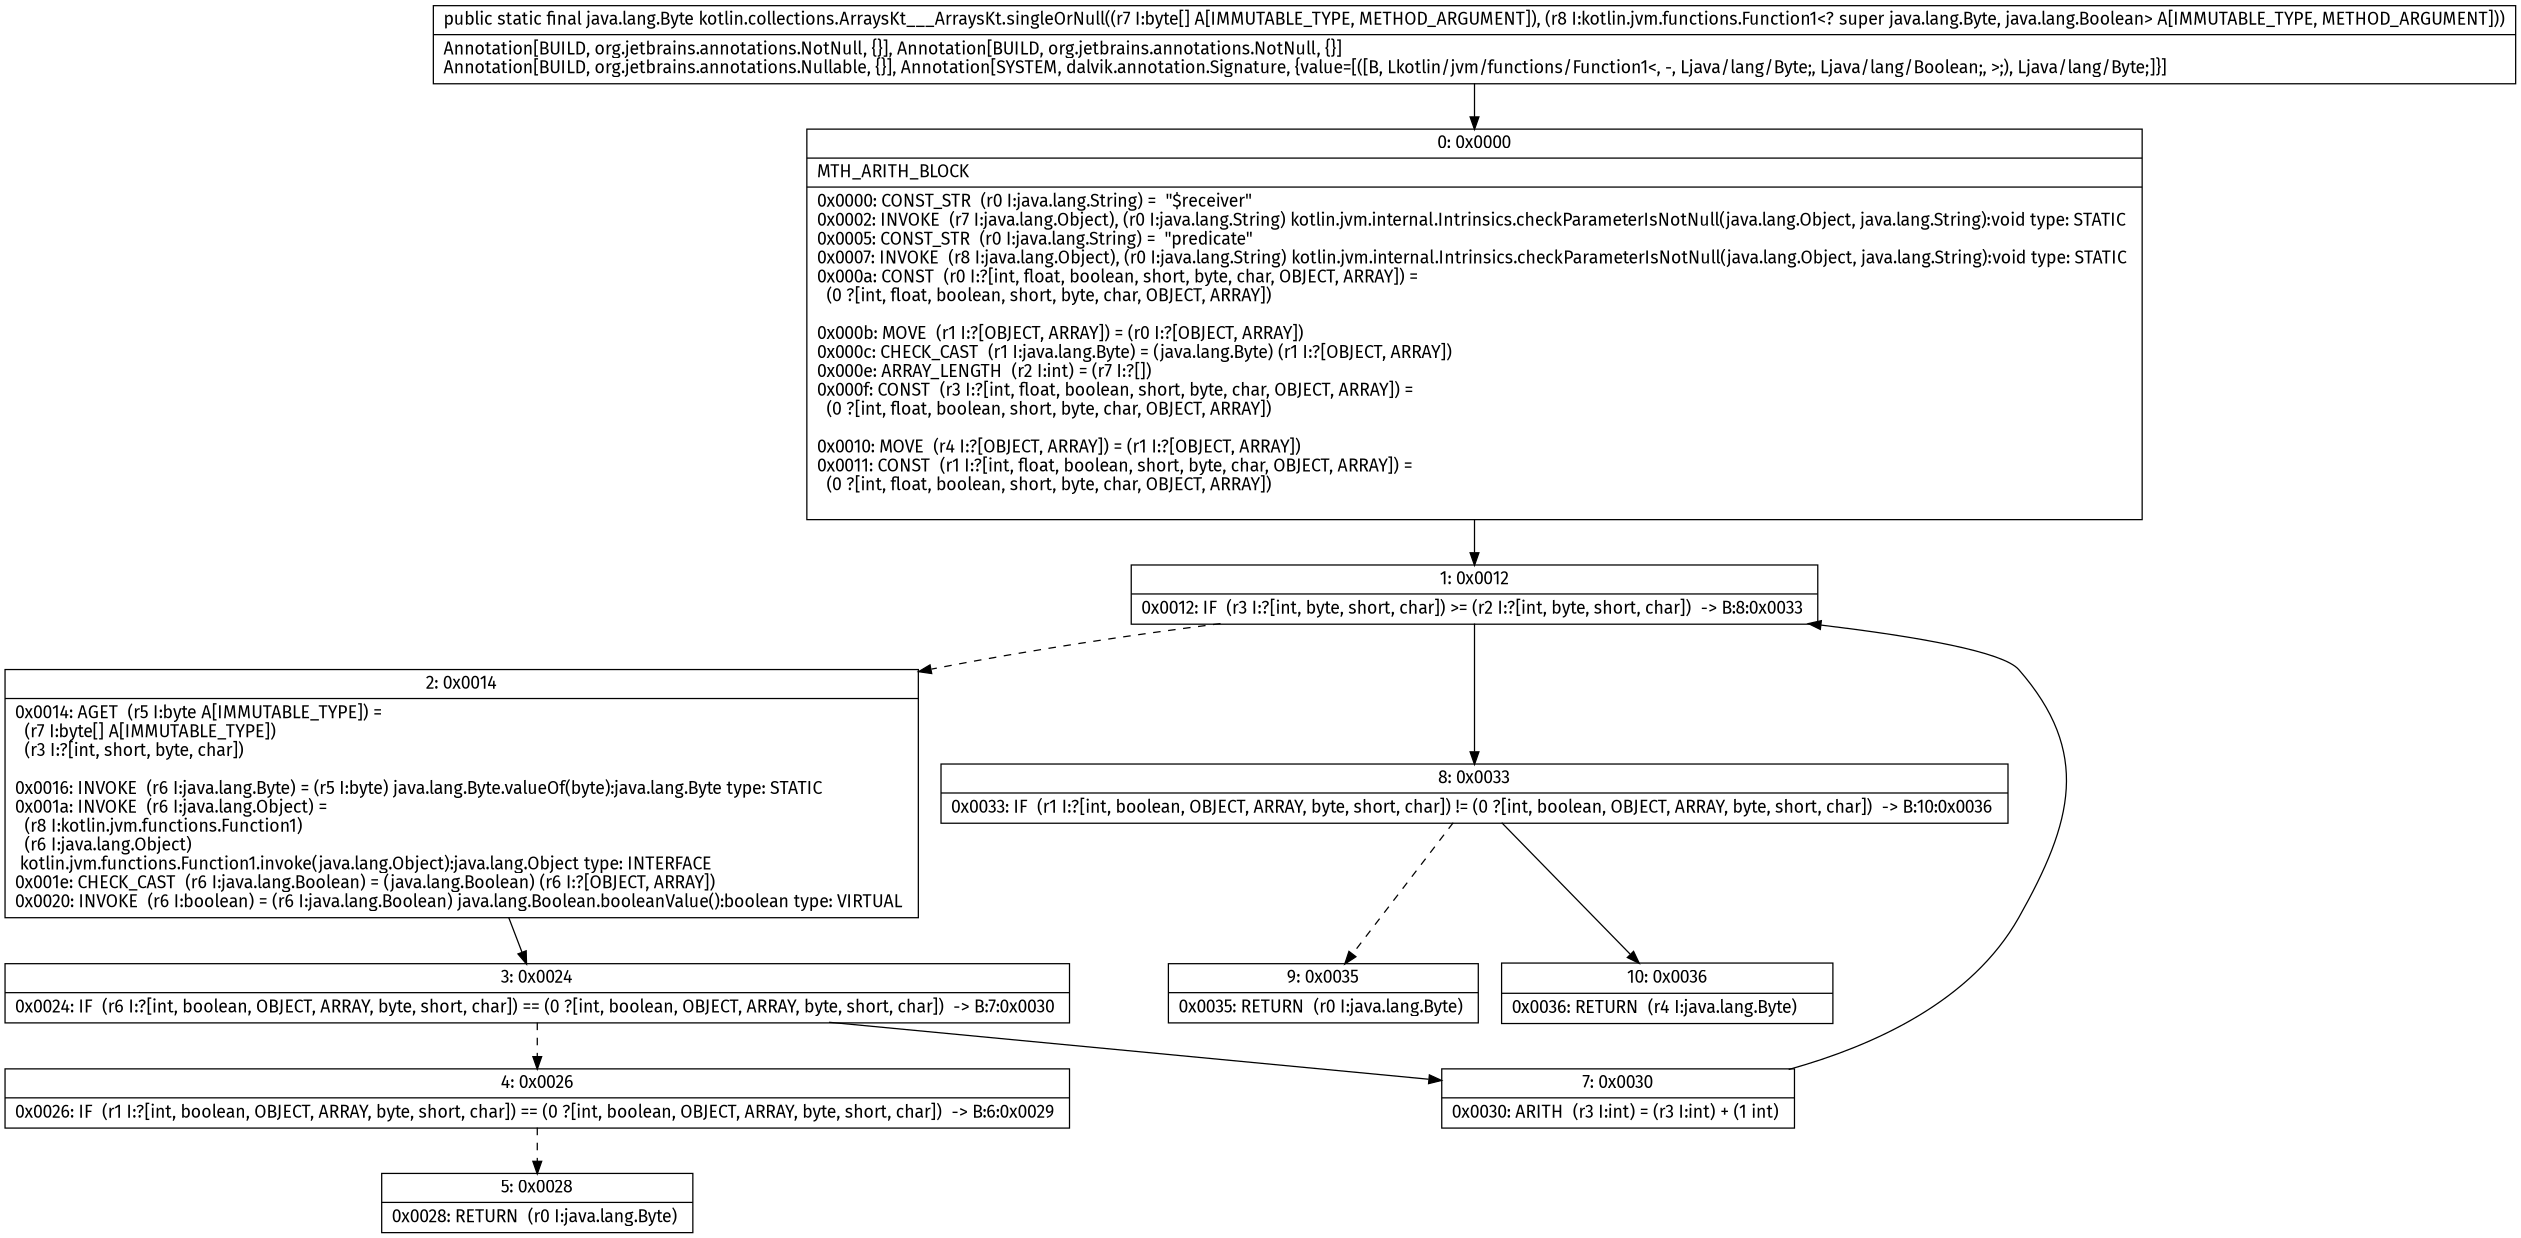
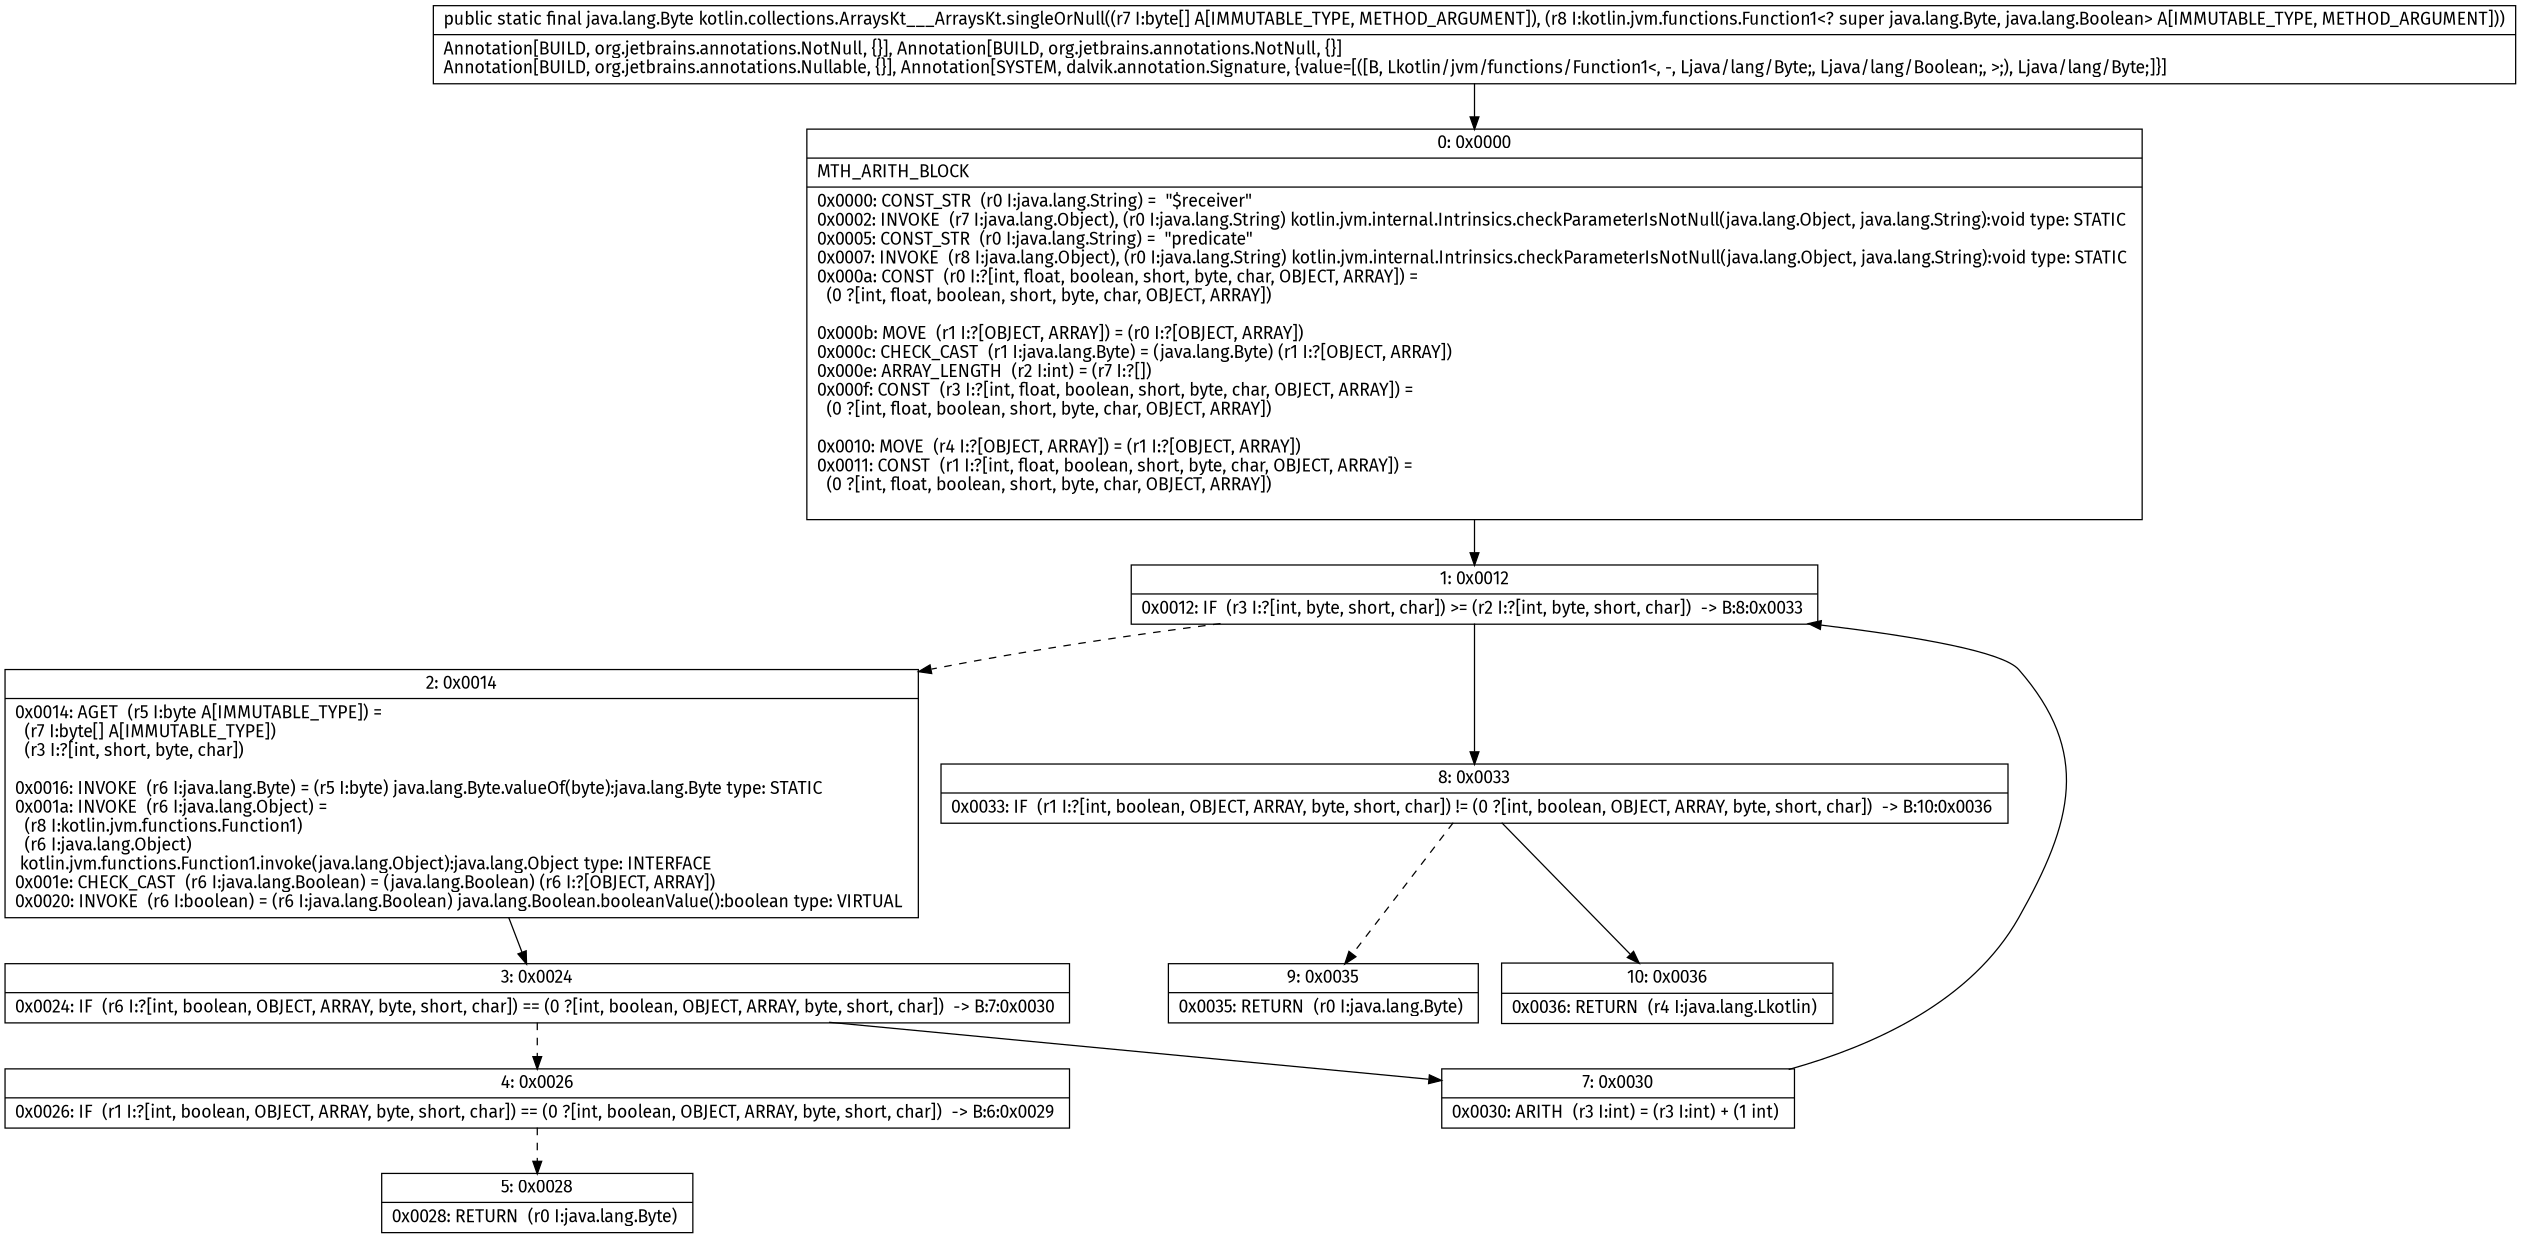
node "10: 0x0036": text "0x0036: RETURN  (r4 I:java.lang.Byte)" -> "0x0036: RETURN  (r4 I:java.lang.Lkotlin)"
